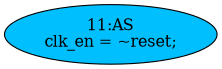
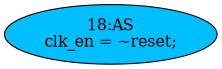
node "11:AS clk_en = ~reset;": label "11:AS clk_en = ~reset;" -> "18:AS clk_en = ~reset;"
